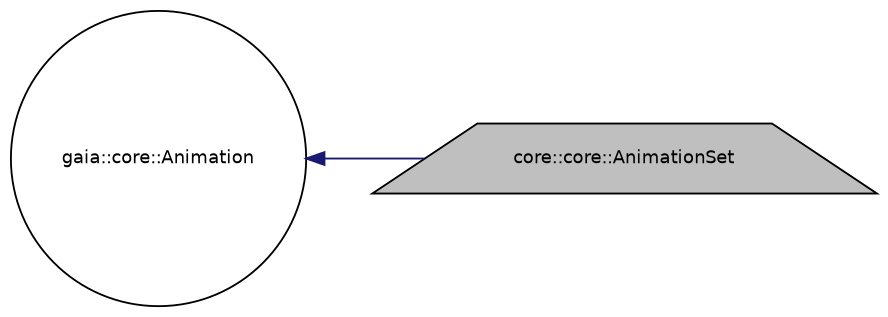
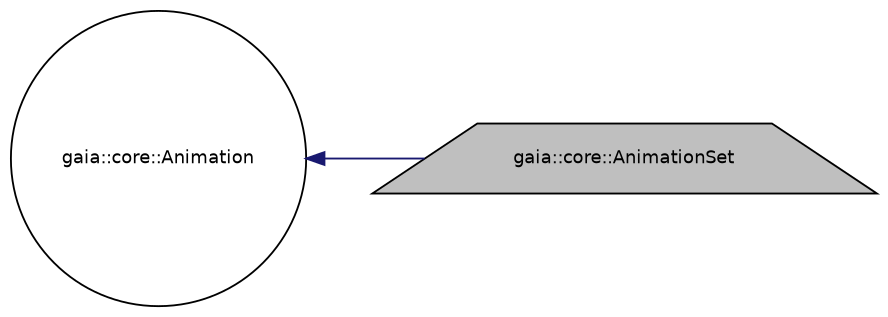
node "core::core::AnimationSet": label "core::core::AnimationSet" -> "gaia::core::AnimationSet"
